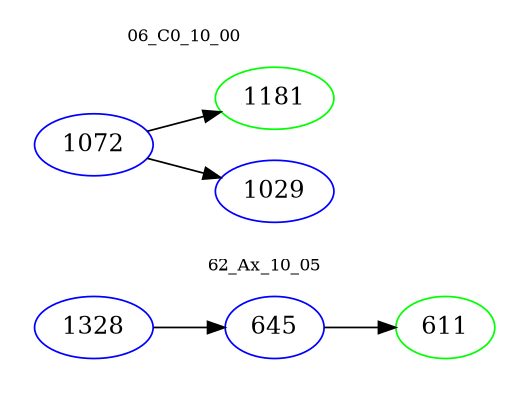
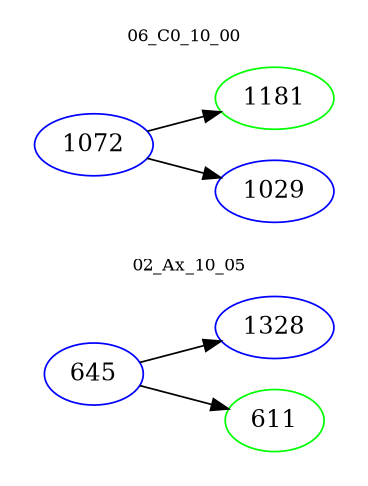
cluster "62_Ax_10_05": label "62_Ax_10_05" -> "02_Ax_10_05"
edge "1328" -> "645": reversed
